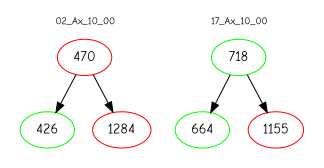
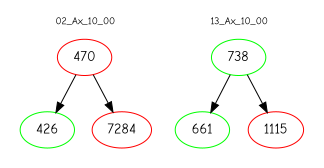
cluster "17_Ax_10_00": label "17_Ax_10_00" -> "13_Ax_10_00"
node "718": label "718" -> "738"
node "1284": label "1284" -> "7284"
node "664": label "664" -> "661"
node "1155": label "1155" -> "1115"
